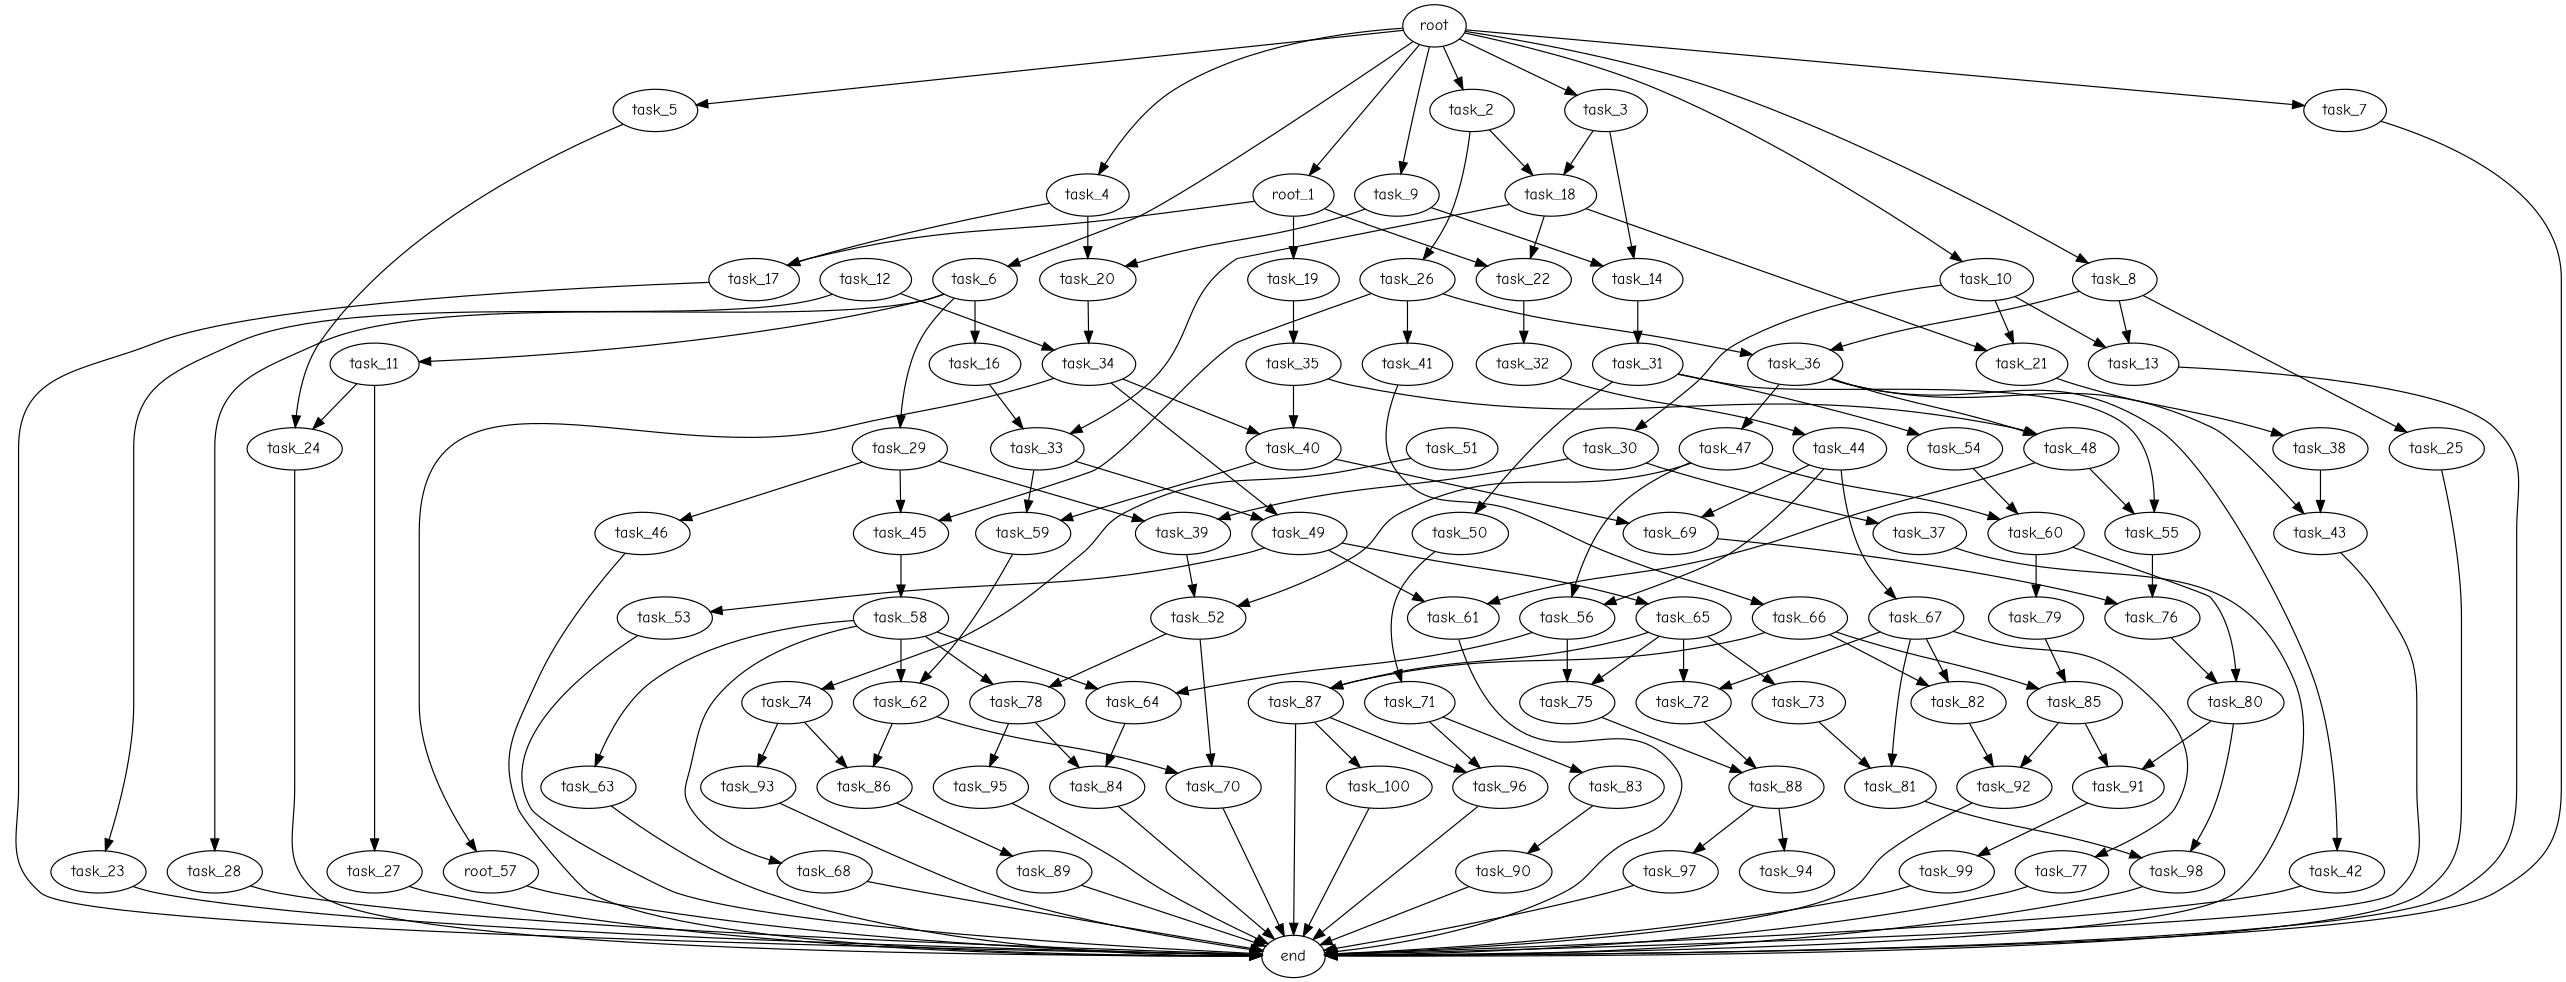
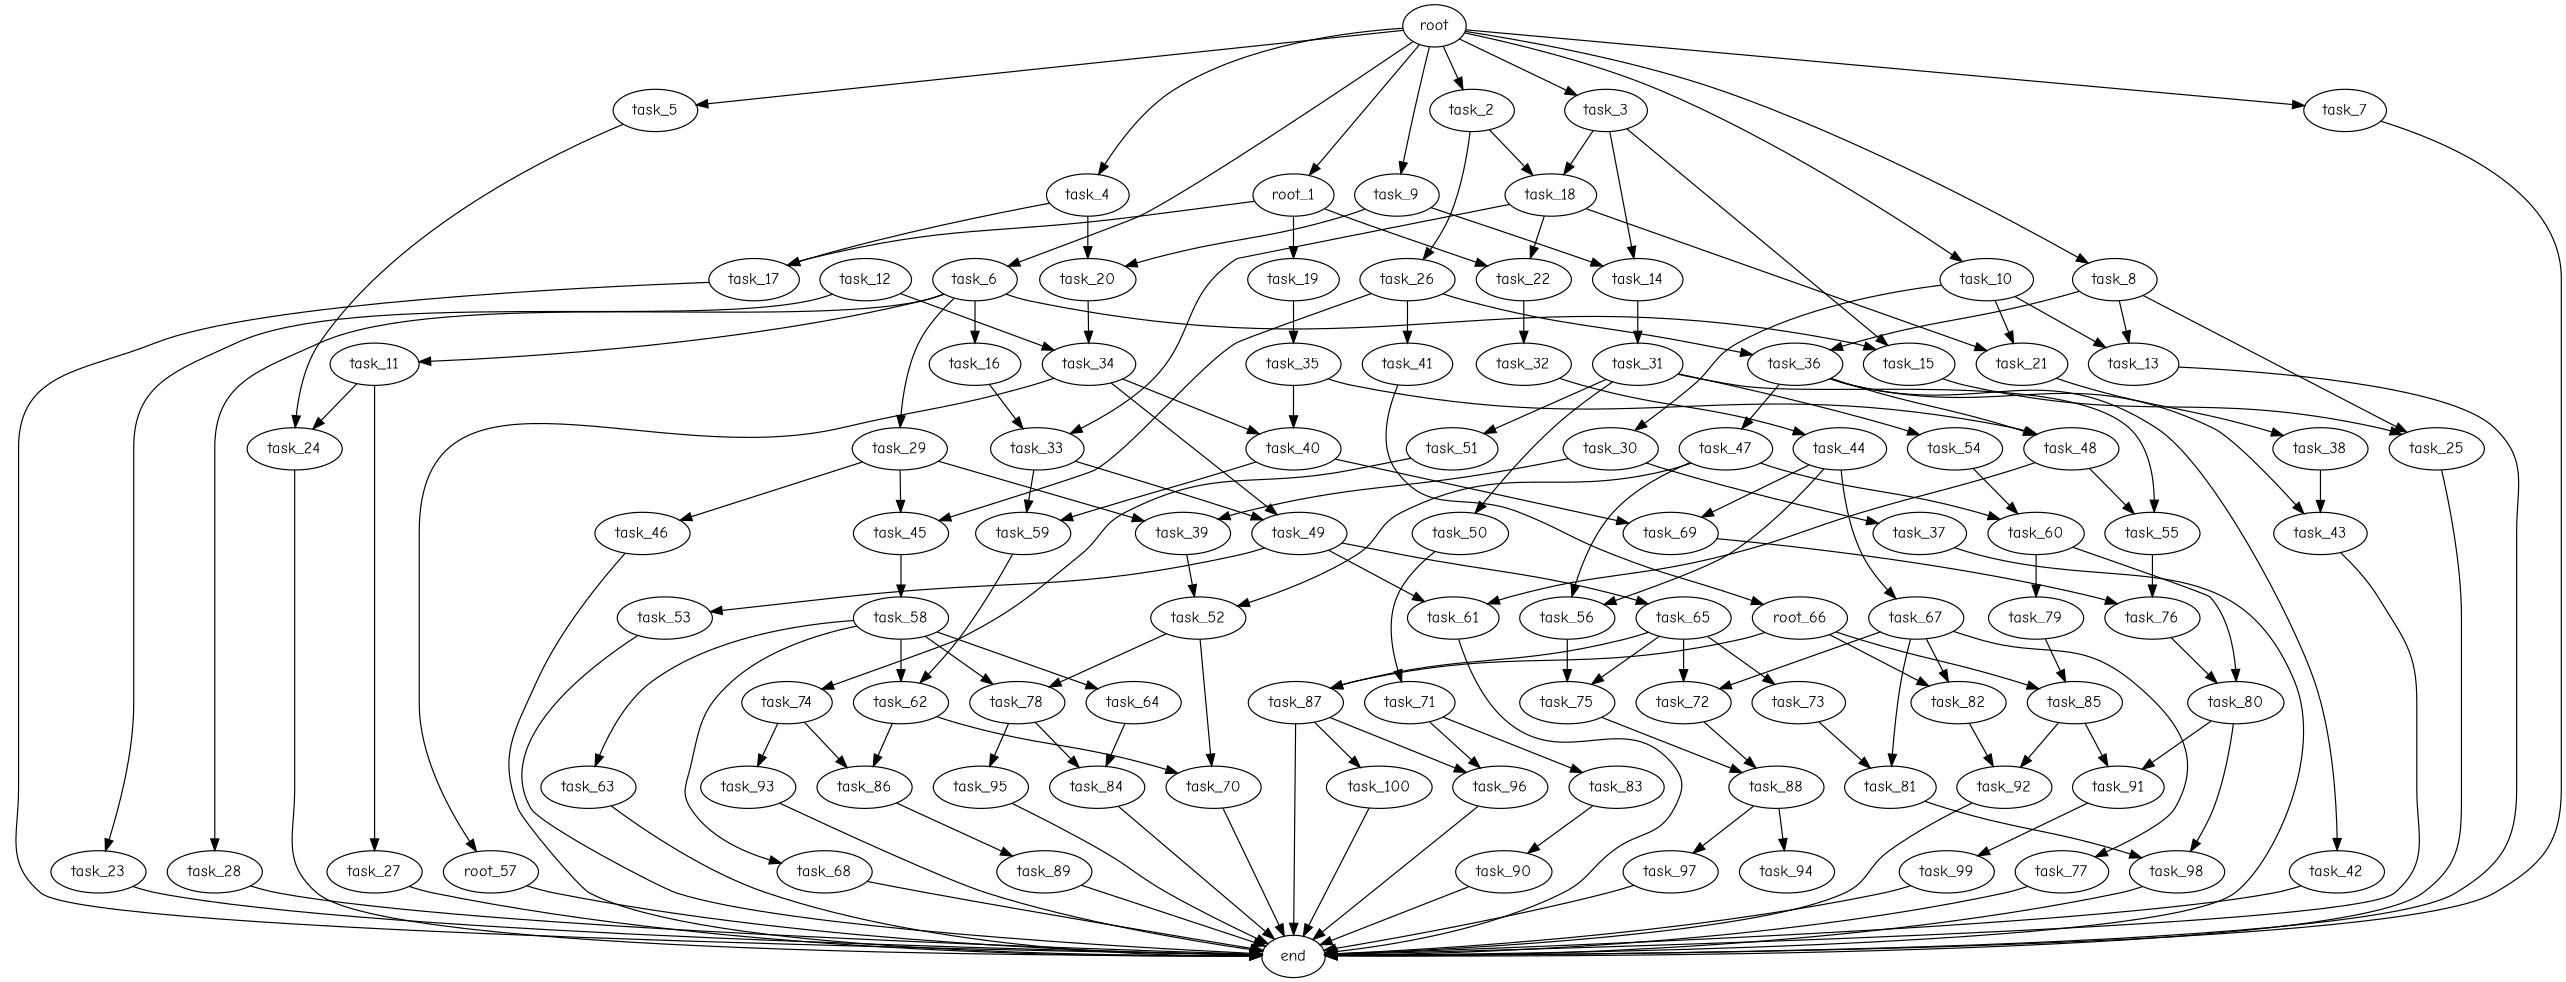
node "task_15": added
edge "task_31" -> "task_51": added
node "task_66": label "task_66" -> "root_66"
edge "task_56" -> "task_64": removed
